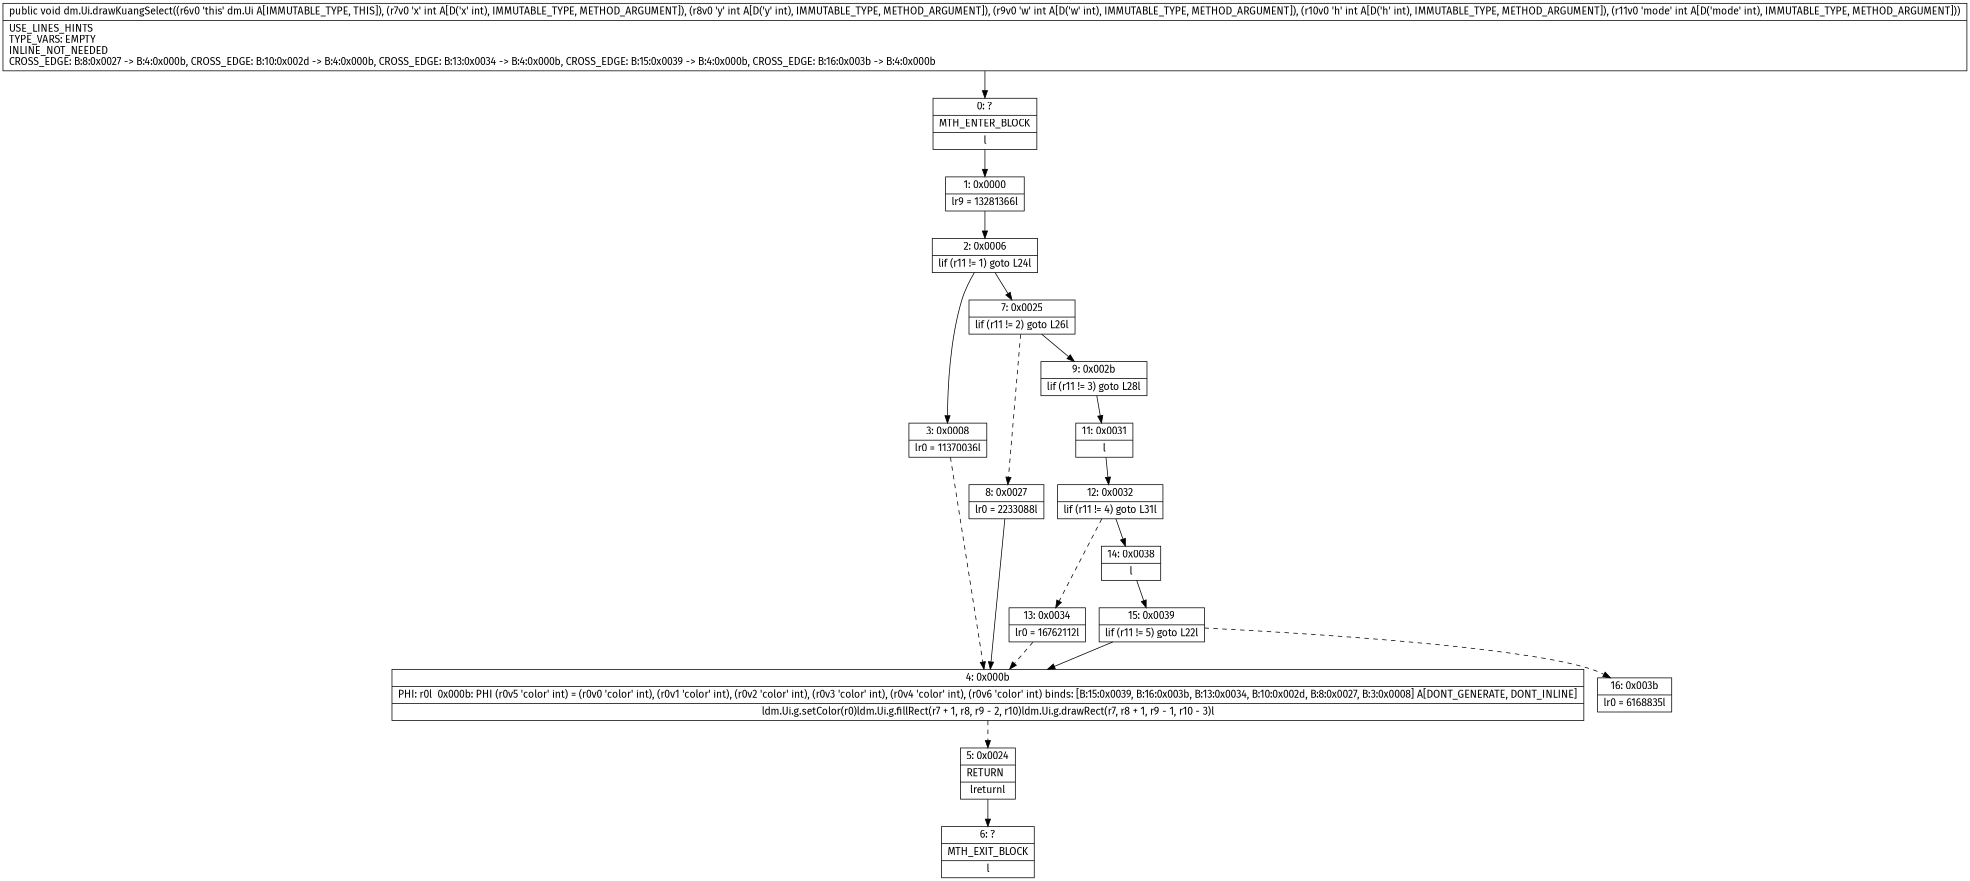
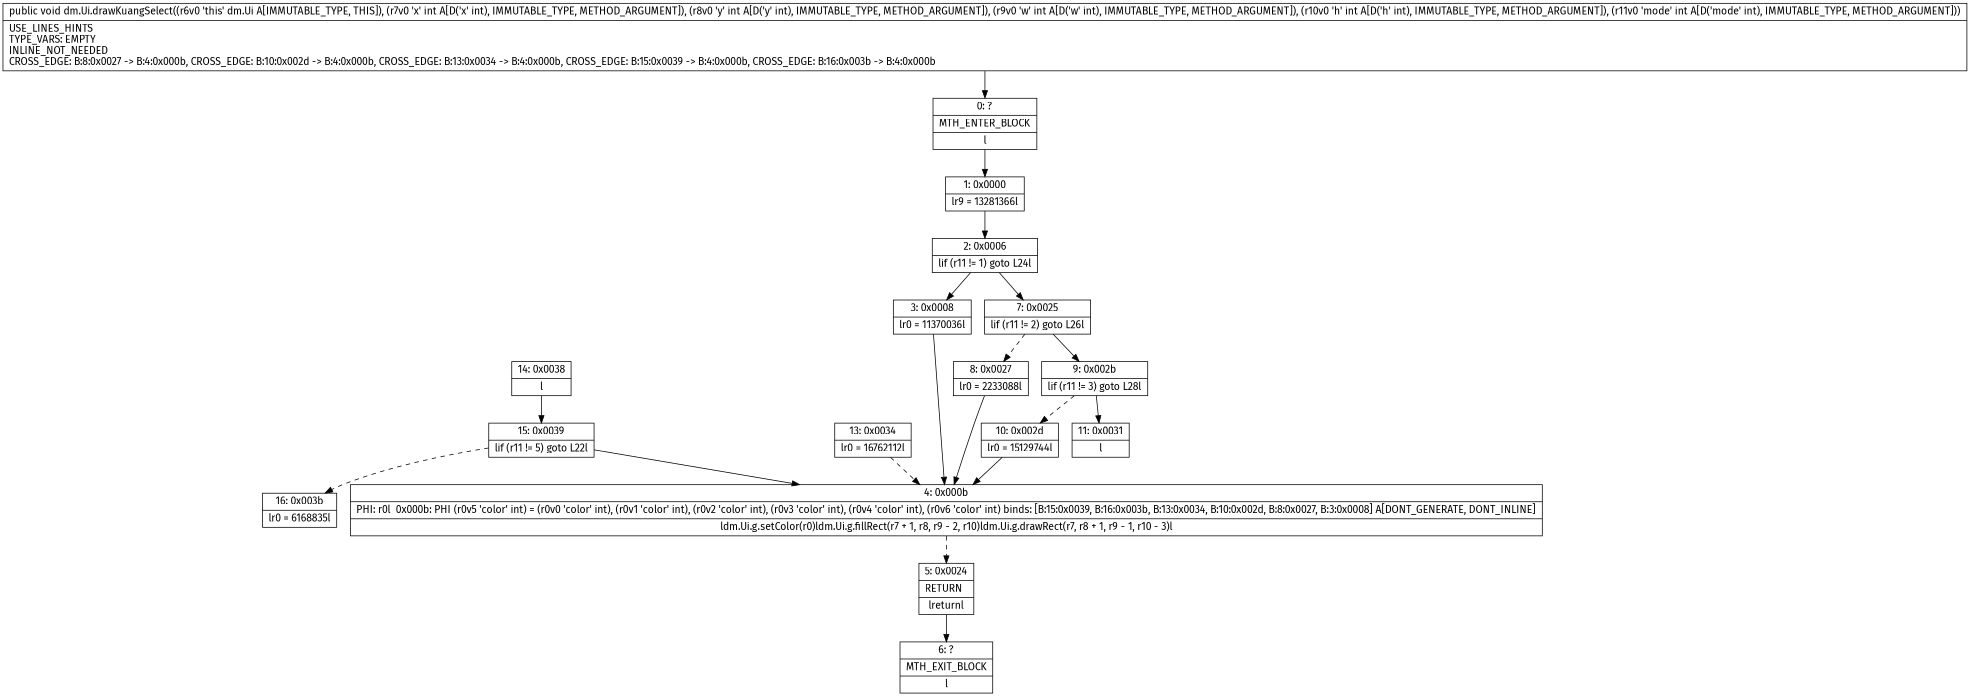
node "10: 0x002d": added
node "12: 0x0032": removed
edge "3: 0x0008" -> "4: 0x000b": style dashed -> solid
